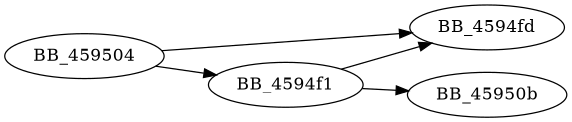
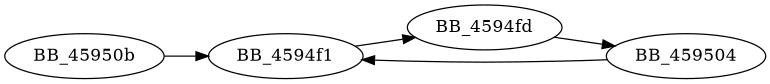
edge "BB_459504" -> "BB_4594fd": reversed
edge "BB_4594f1" -> "BB_45950b": reversed
